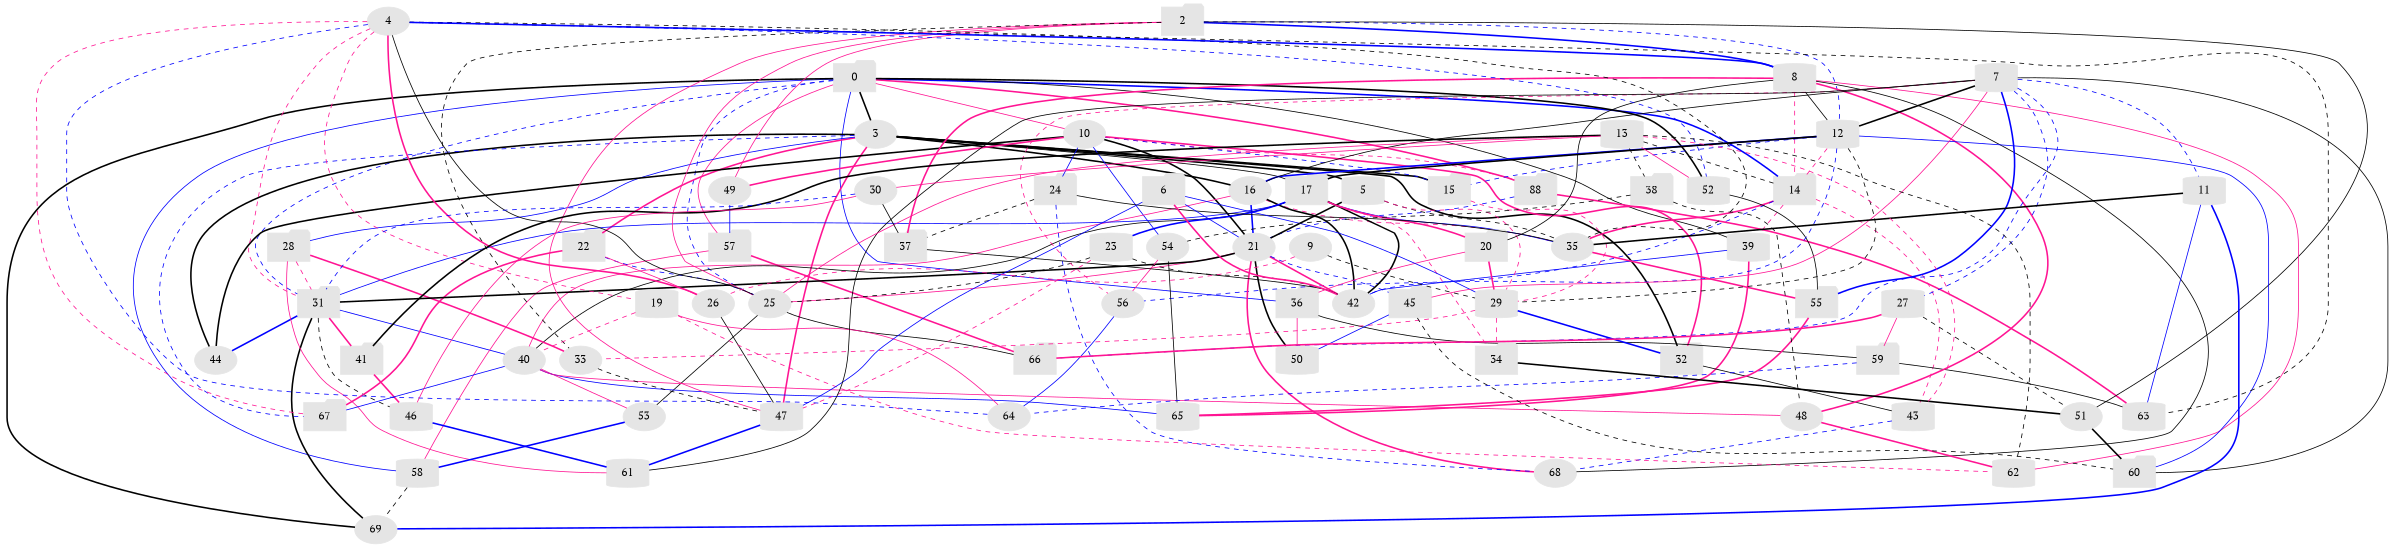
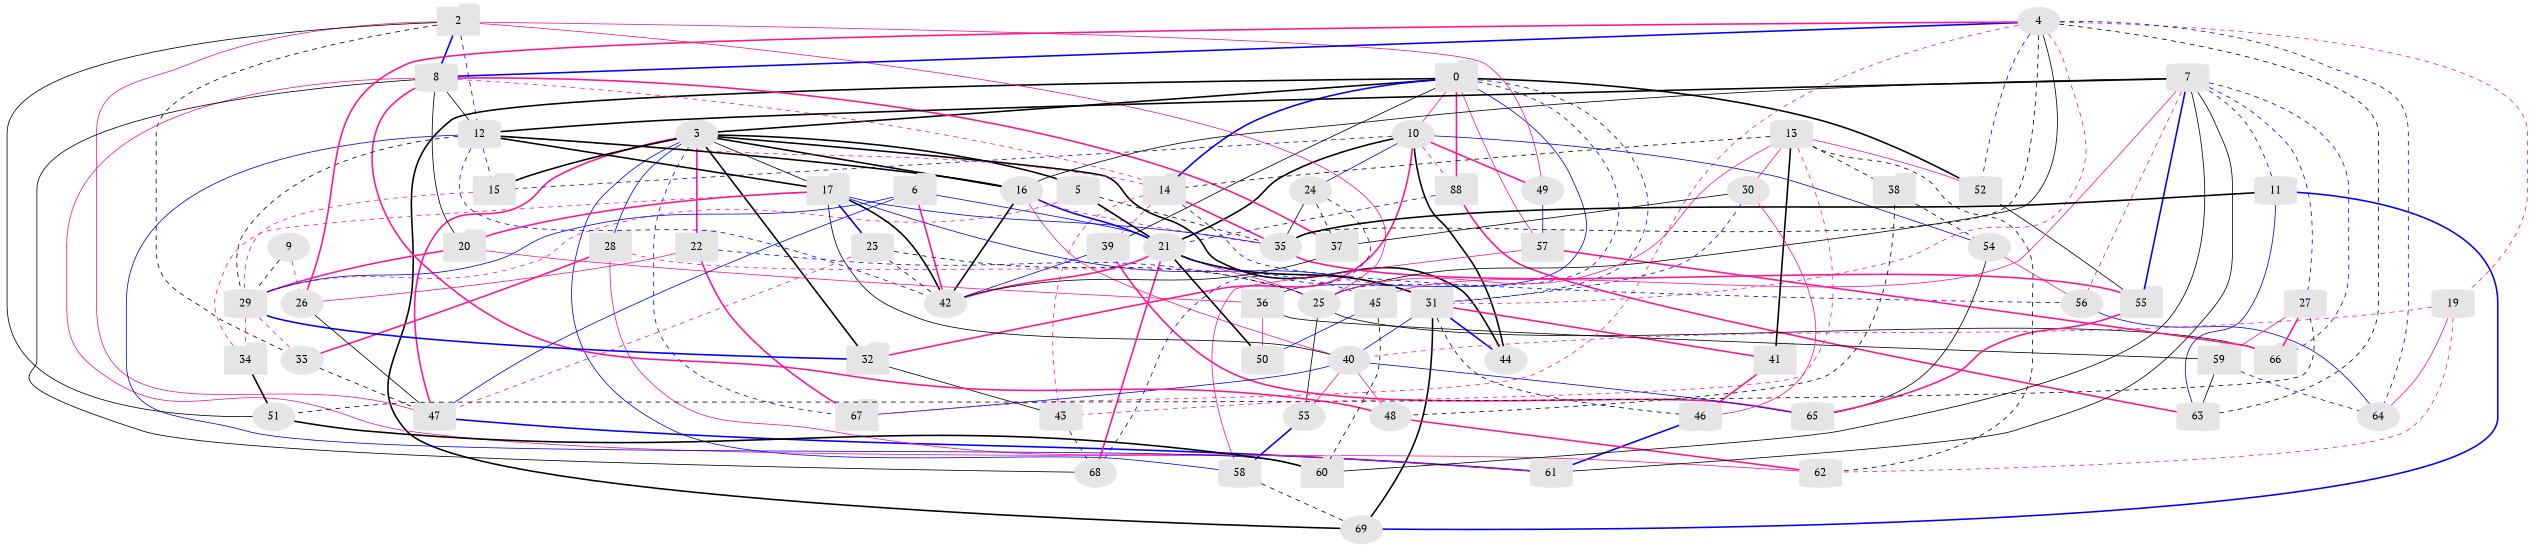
edge "0" -- "58": now "3" -- "58"
edge "12" -- "16": color blue -> black
node "24": shape folder -> ellipse
